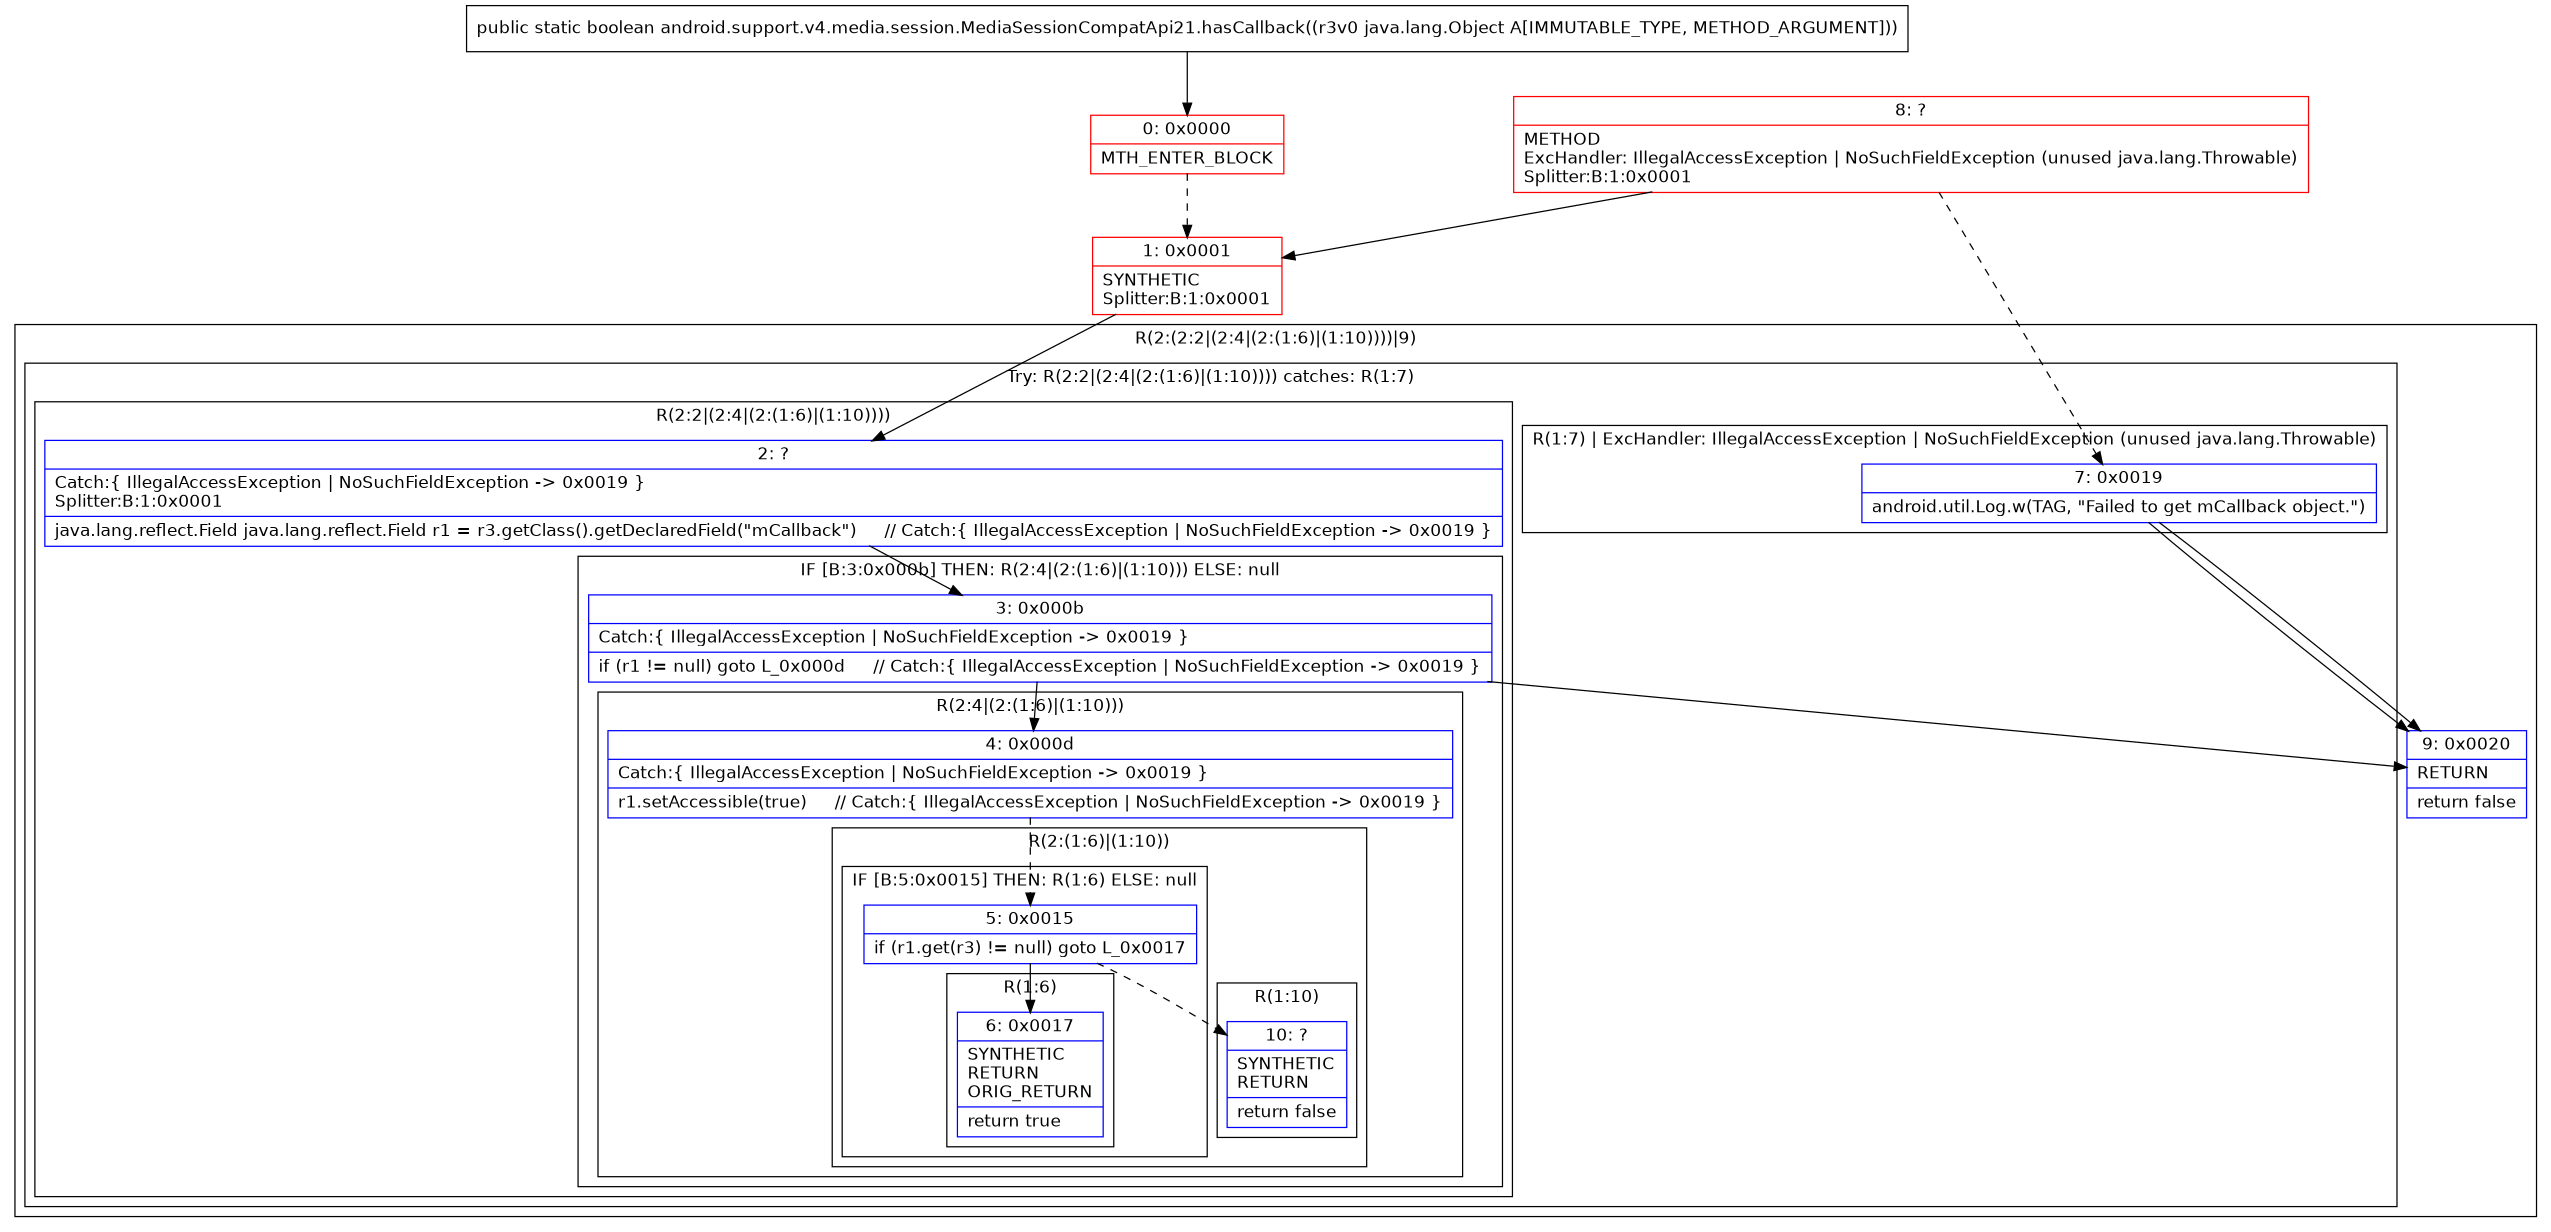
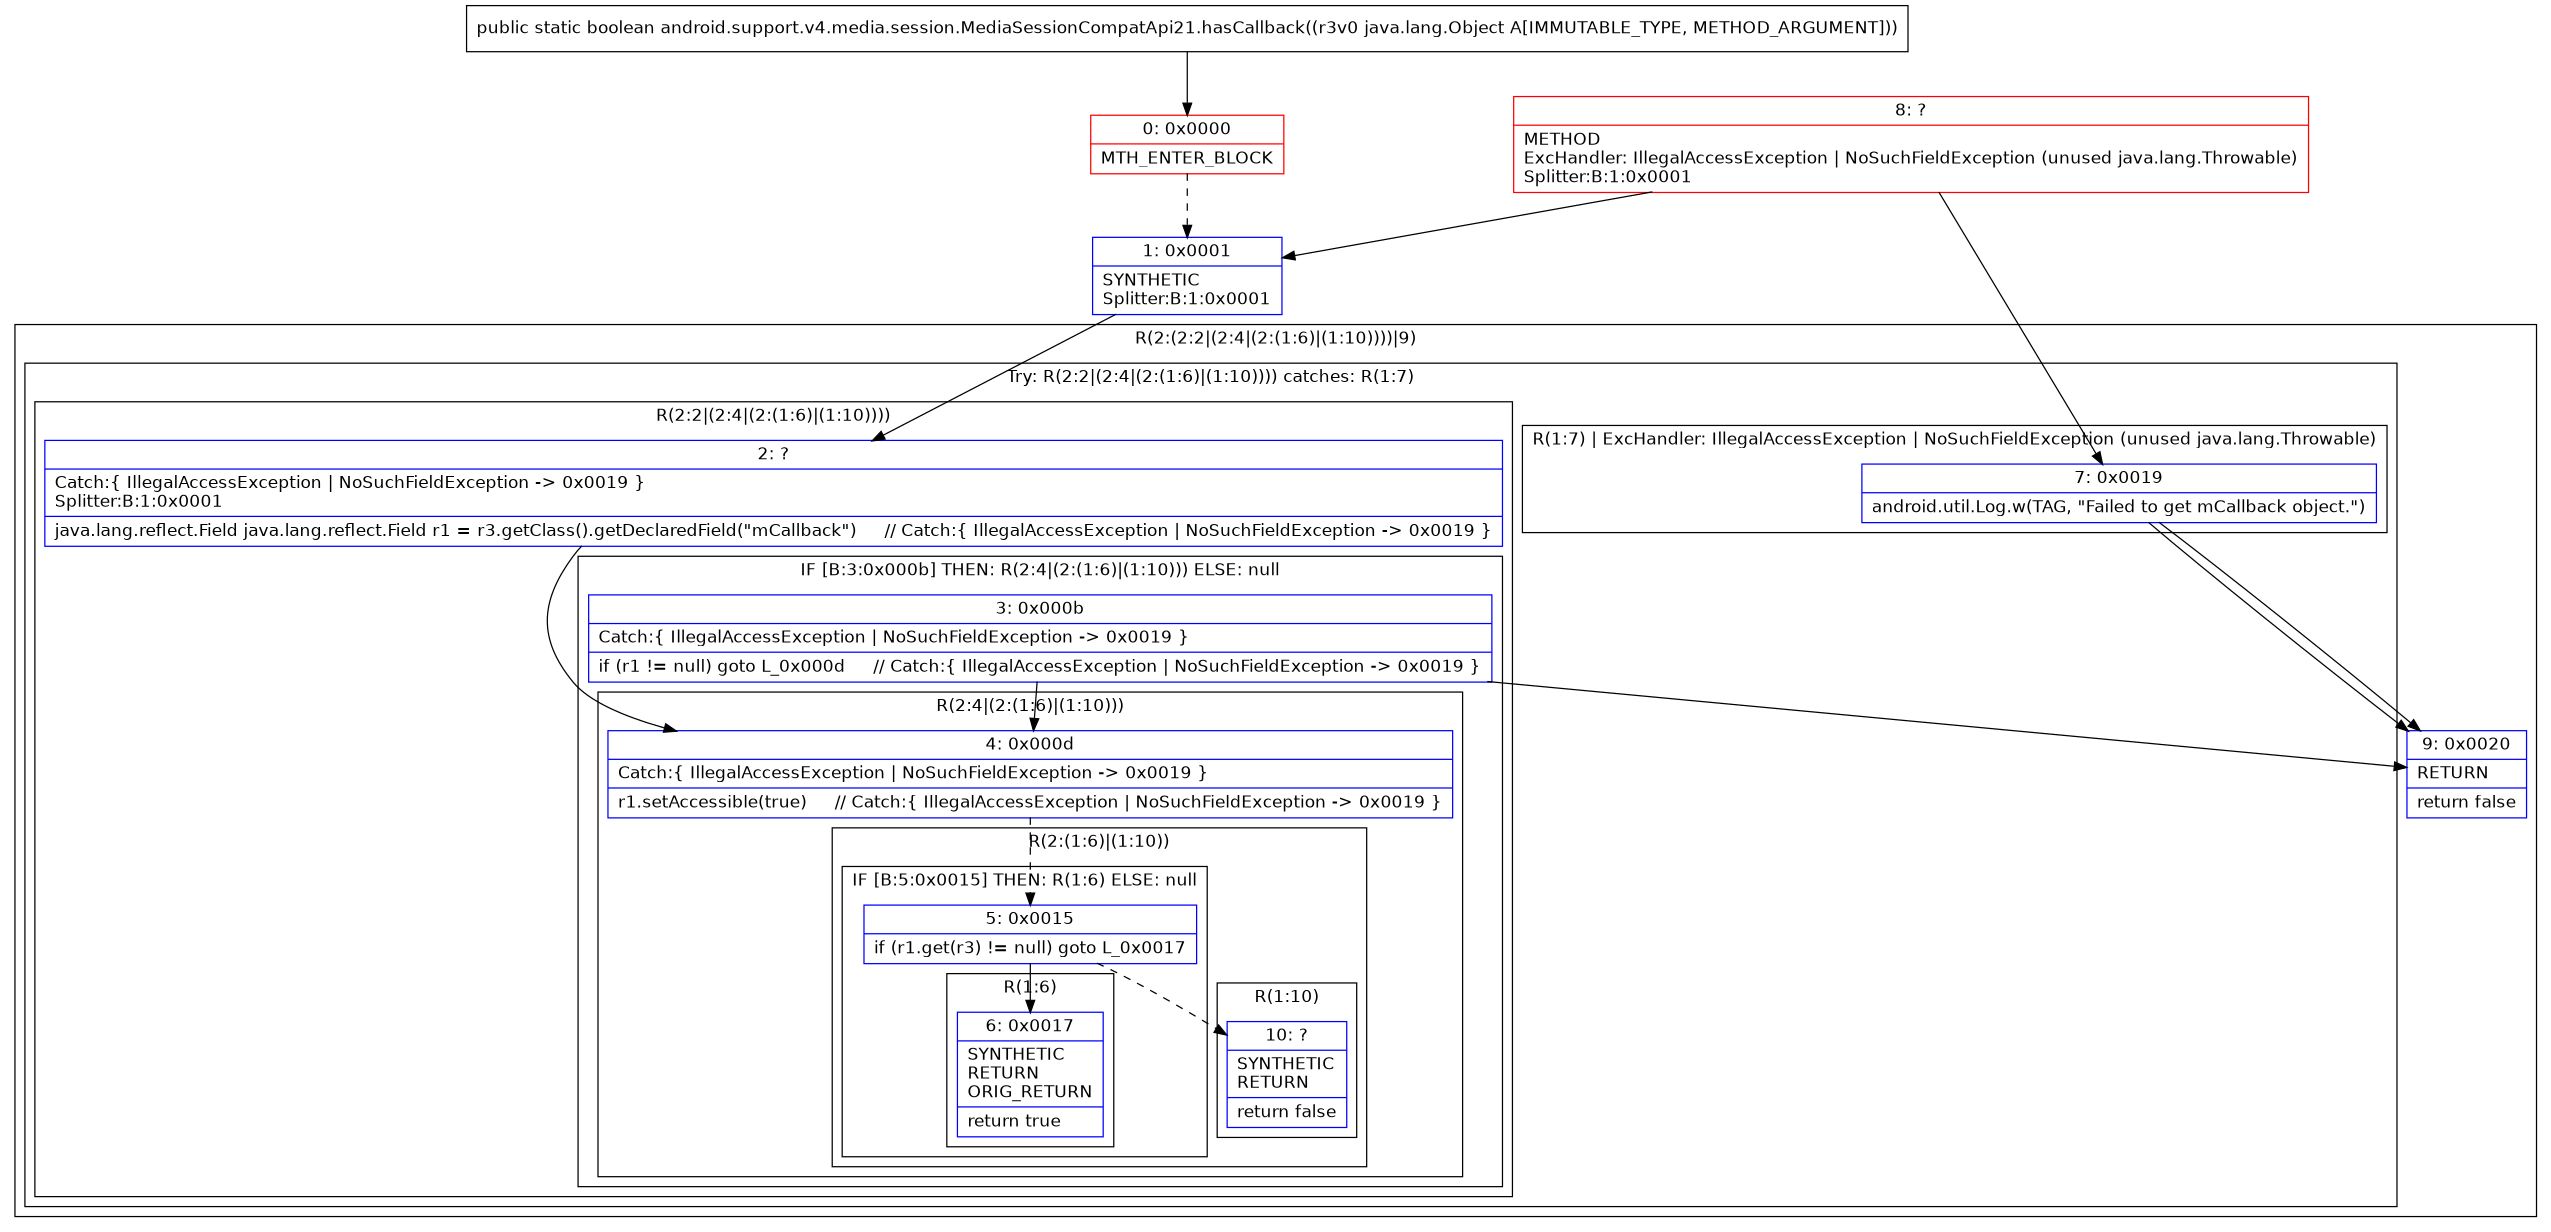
node "1: 0x0001": color red -> blue
edge "8: ?" -> "7: 0x0019": style dashed -> solid
edge "2: ?" -> "3: 0x000b": now "2: ?" -> "4: 0x000d"
